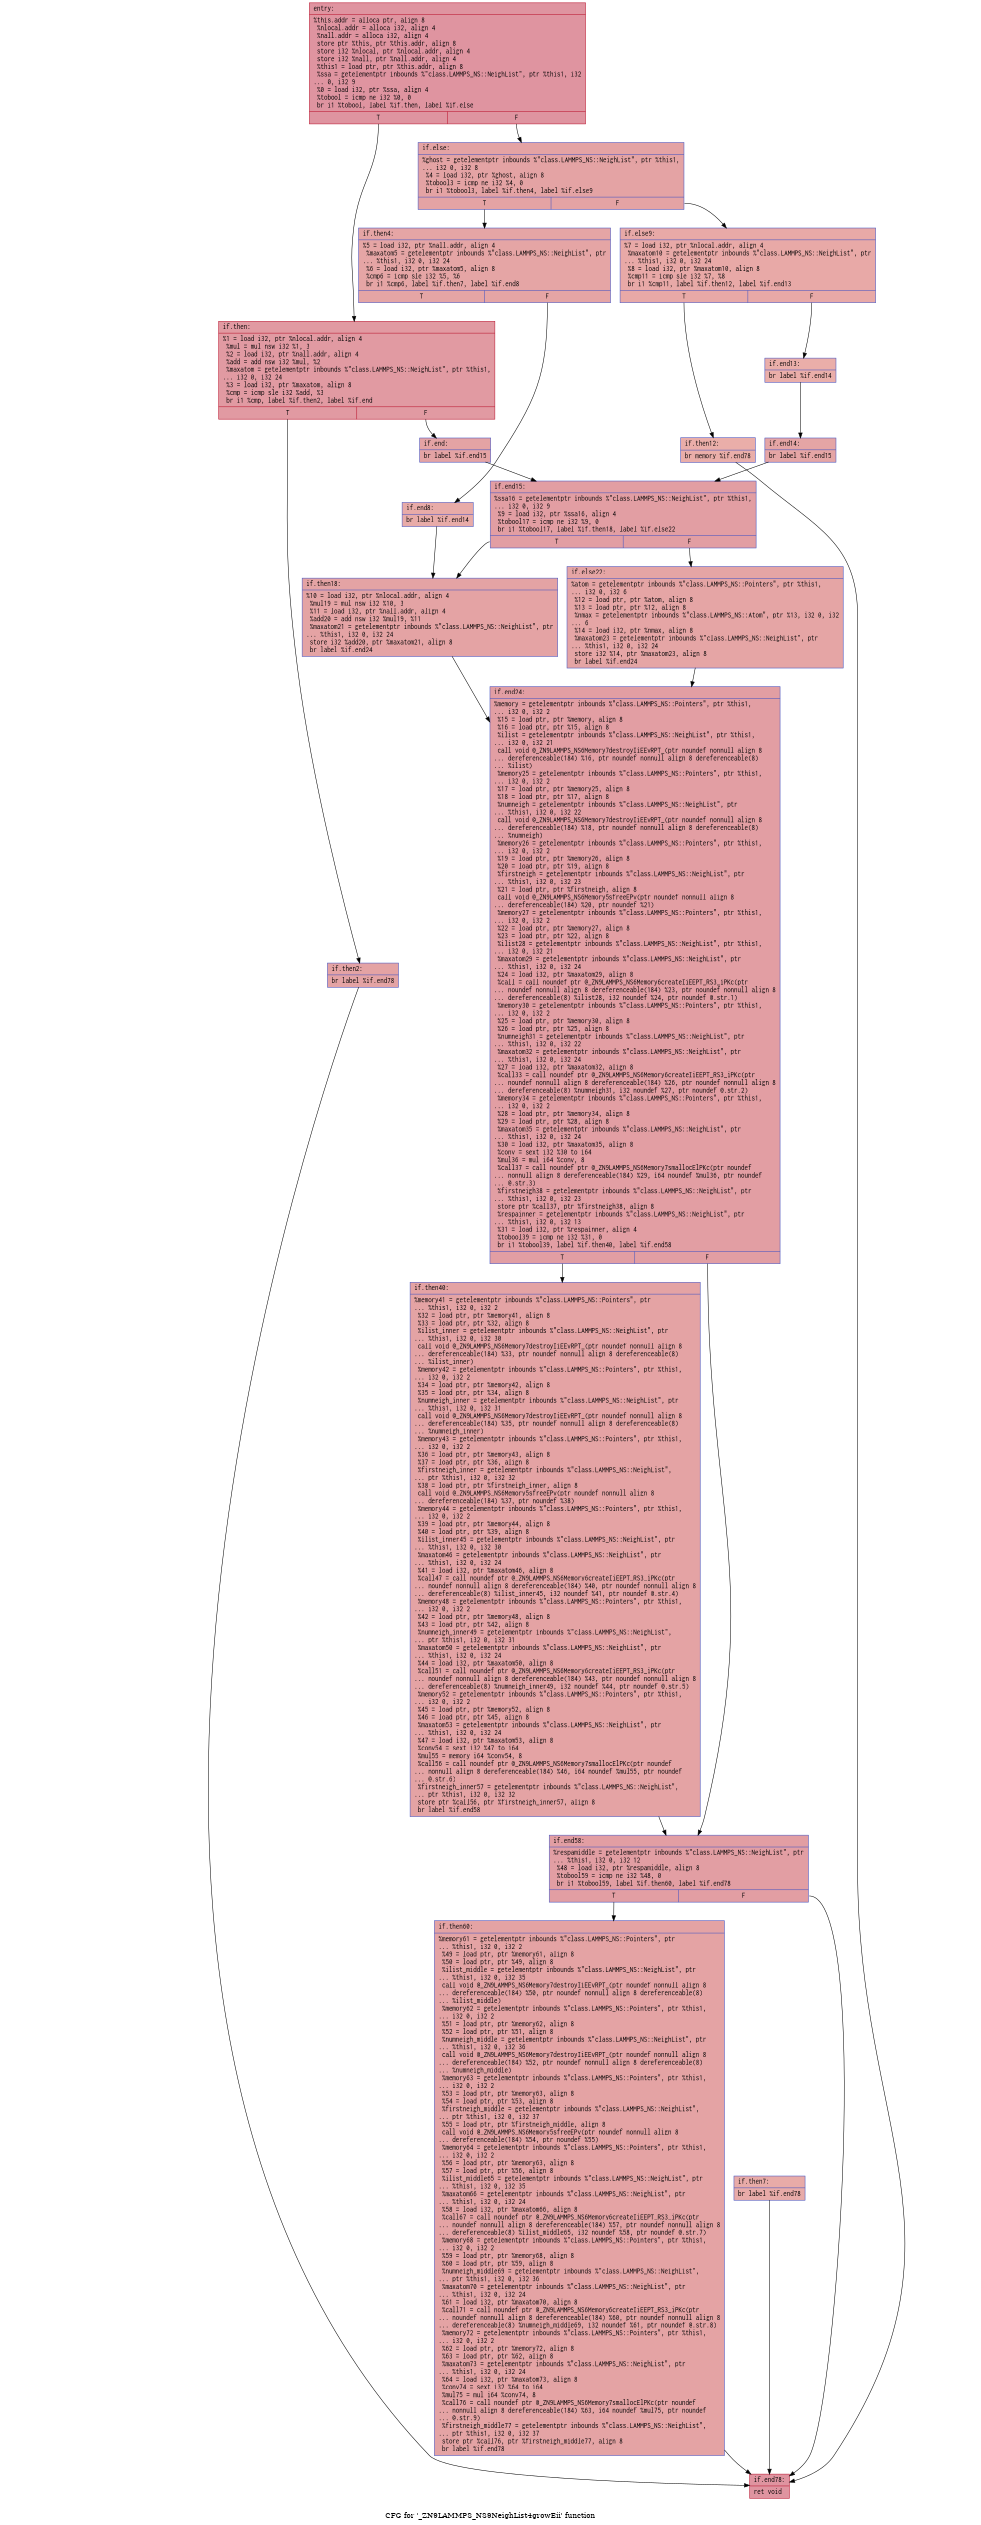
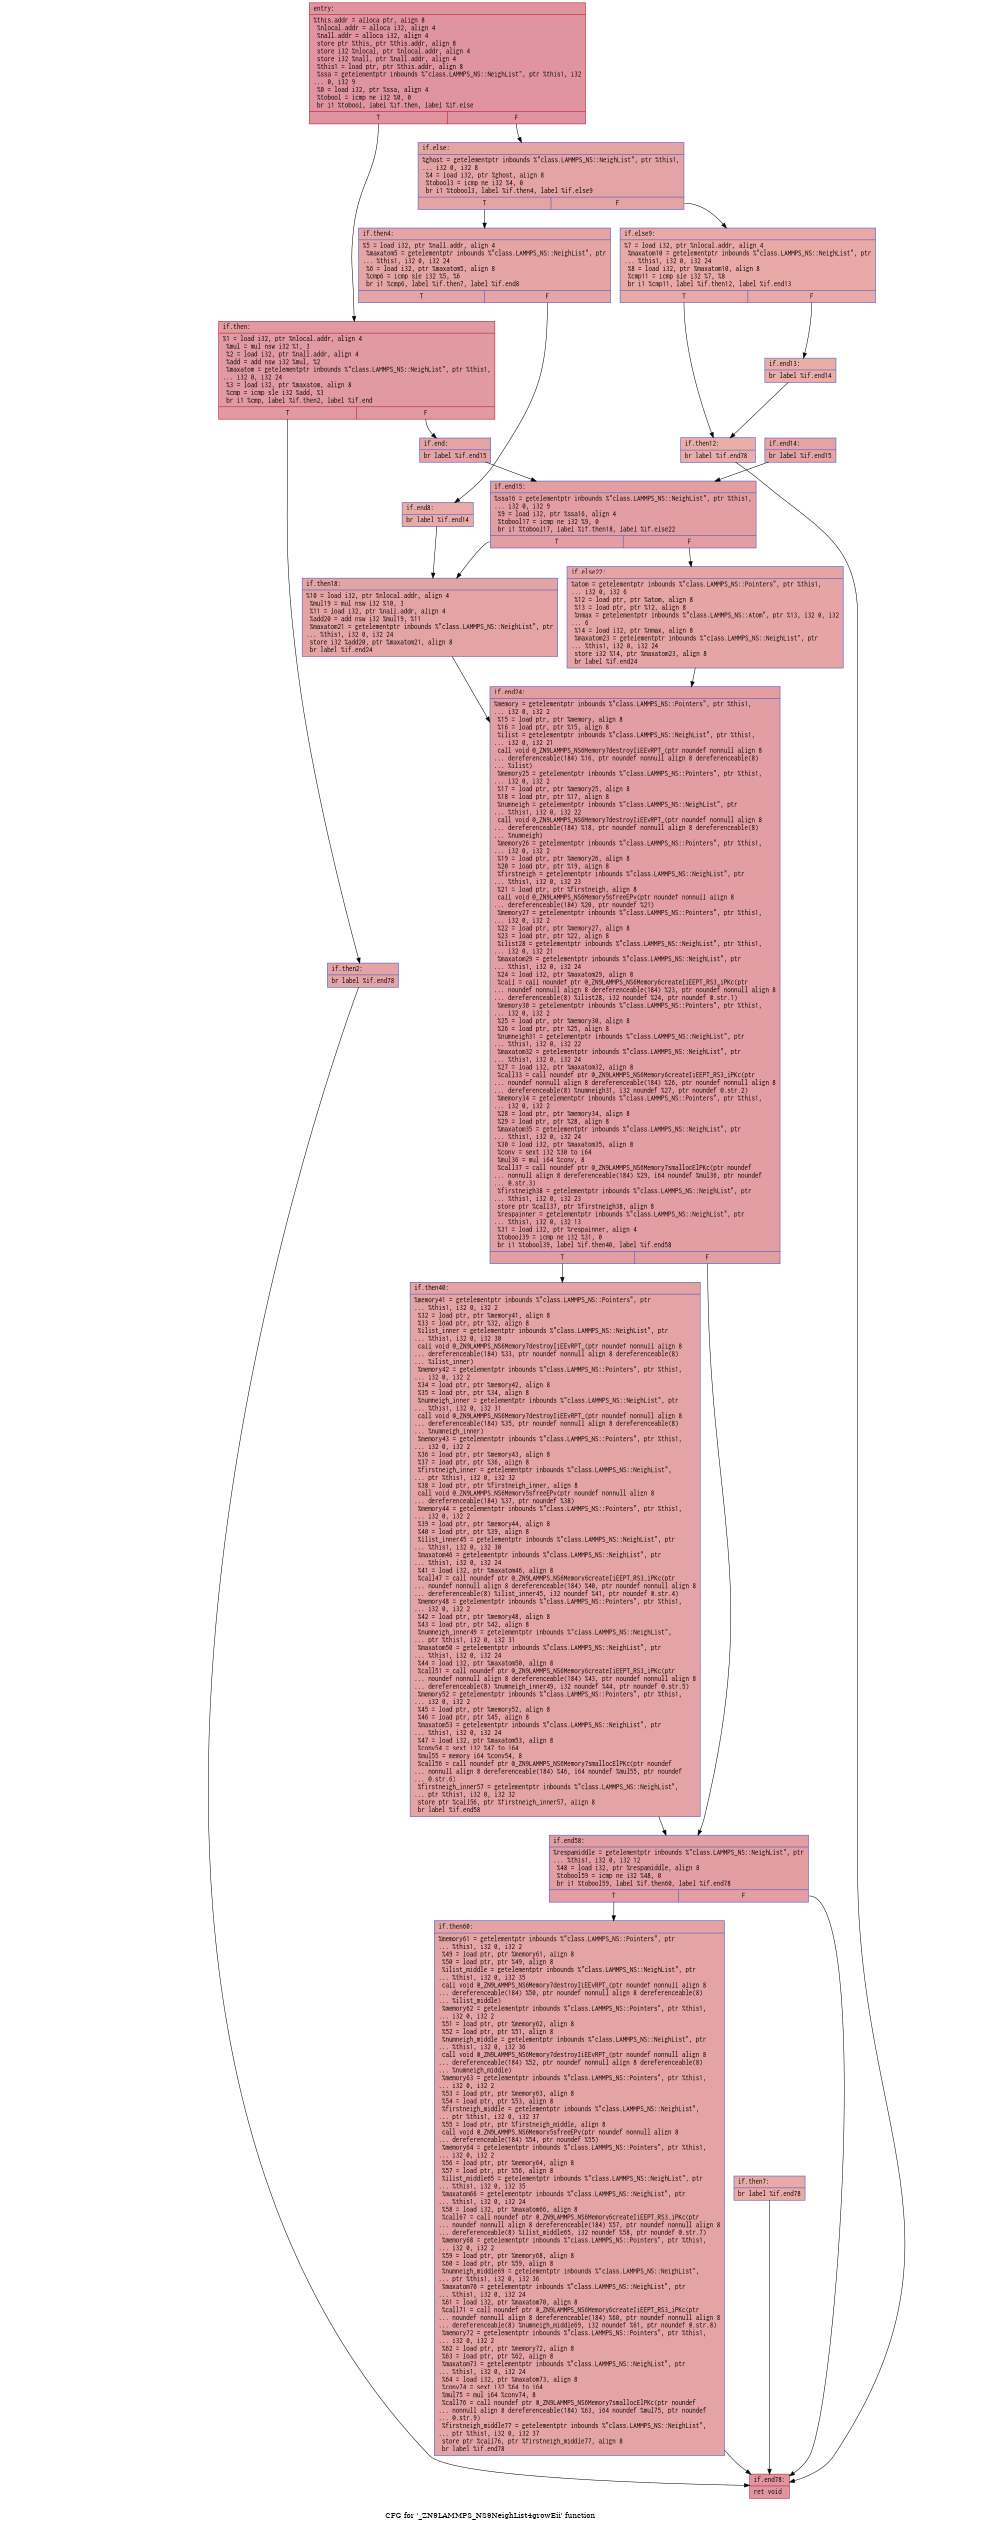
edge "if.end13:" -> "if.end14:": now "if.end13:" -> "if.then12:"
node "if.then12:": text "br memory %if.end78" -> "br label %if.end78"
node "if.then60:": text "%56 = load ptr, ptr %memory63, align 8" -> "%56 = load ptr, ptr %memory64, align 8"
